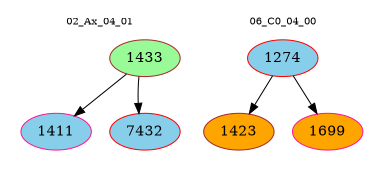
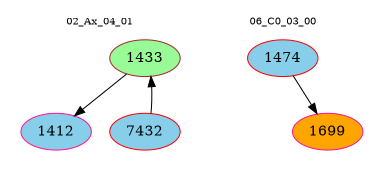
cluster "06_C0_04_00": label "06_C0_04_00" -> "06_C0_03_00"
node "1274": label "1274" -> "1474"
edge "1433" -> "7432": reversed
node "1411": label "1411" -> "1412"
node "1423": removed
